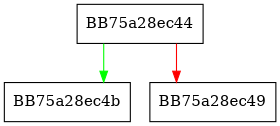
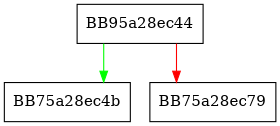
node "BB75a28ec44": label "BB75a28ec44" -> "BB95a28ec44"
node "BB75a28ec49": label "BB75a28ec49" -> "BB75a28ec79"
